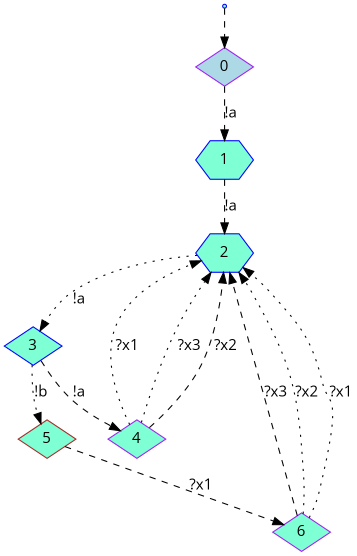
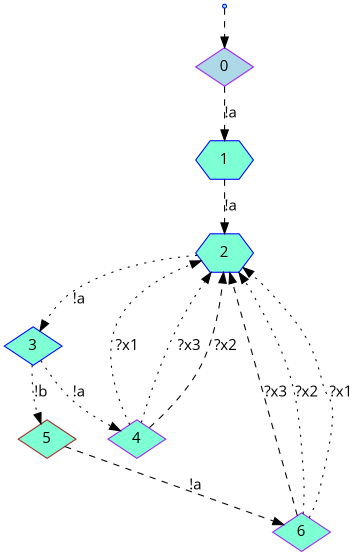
edge "3" -> "4": style dashed -> dotted
edge "5" -> "6": label "?x1" -> "!a"
